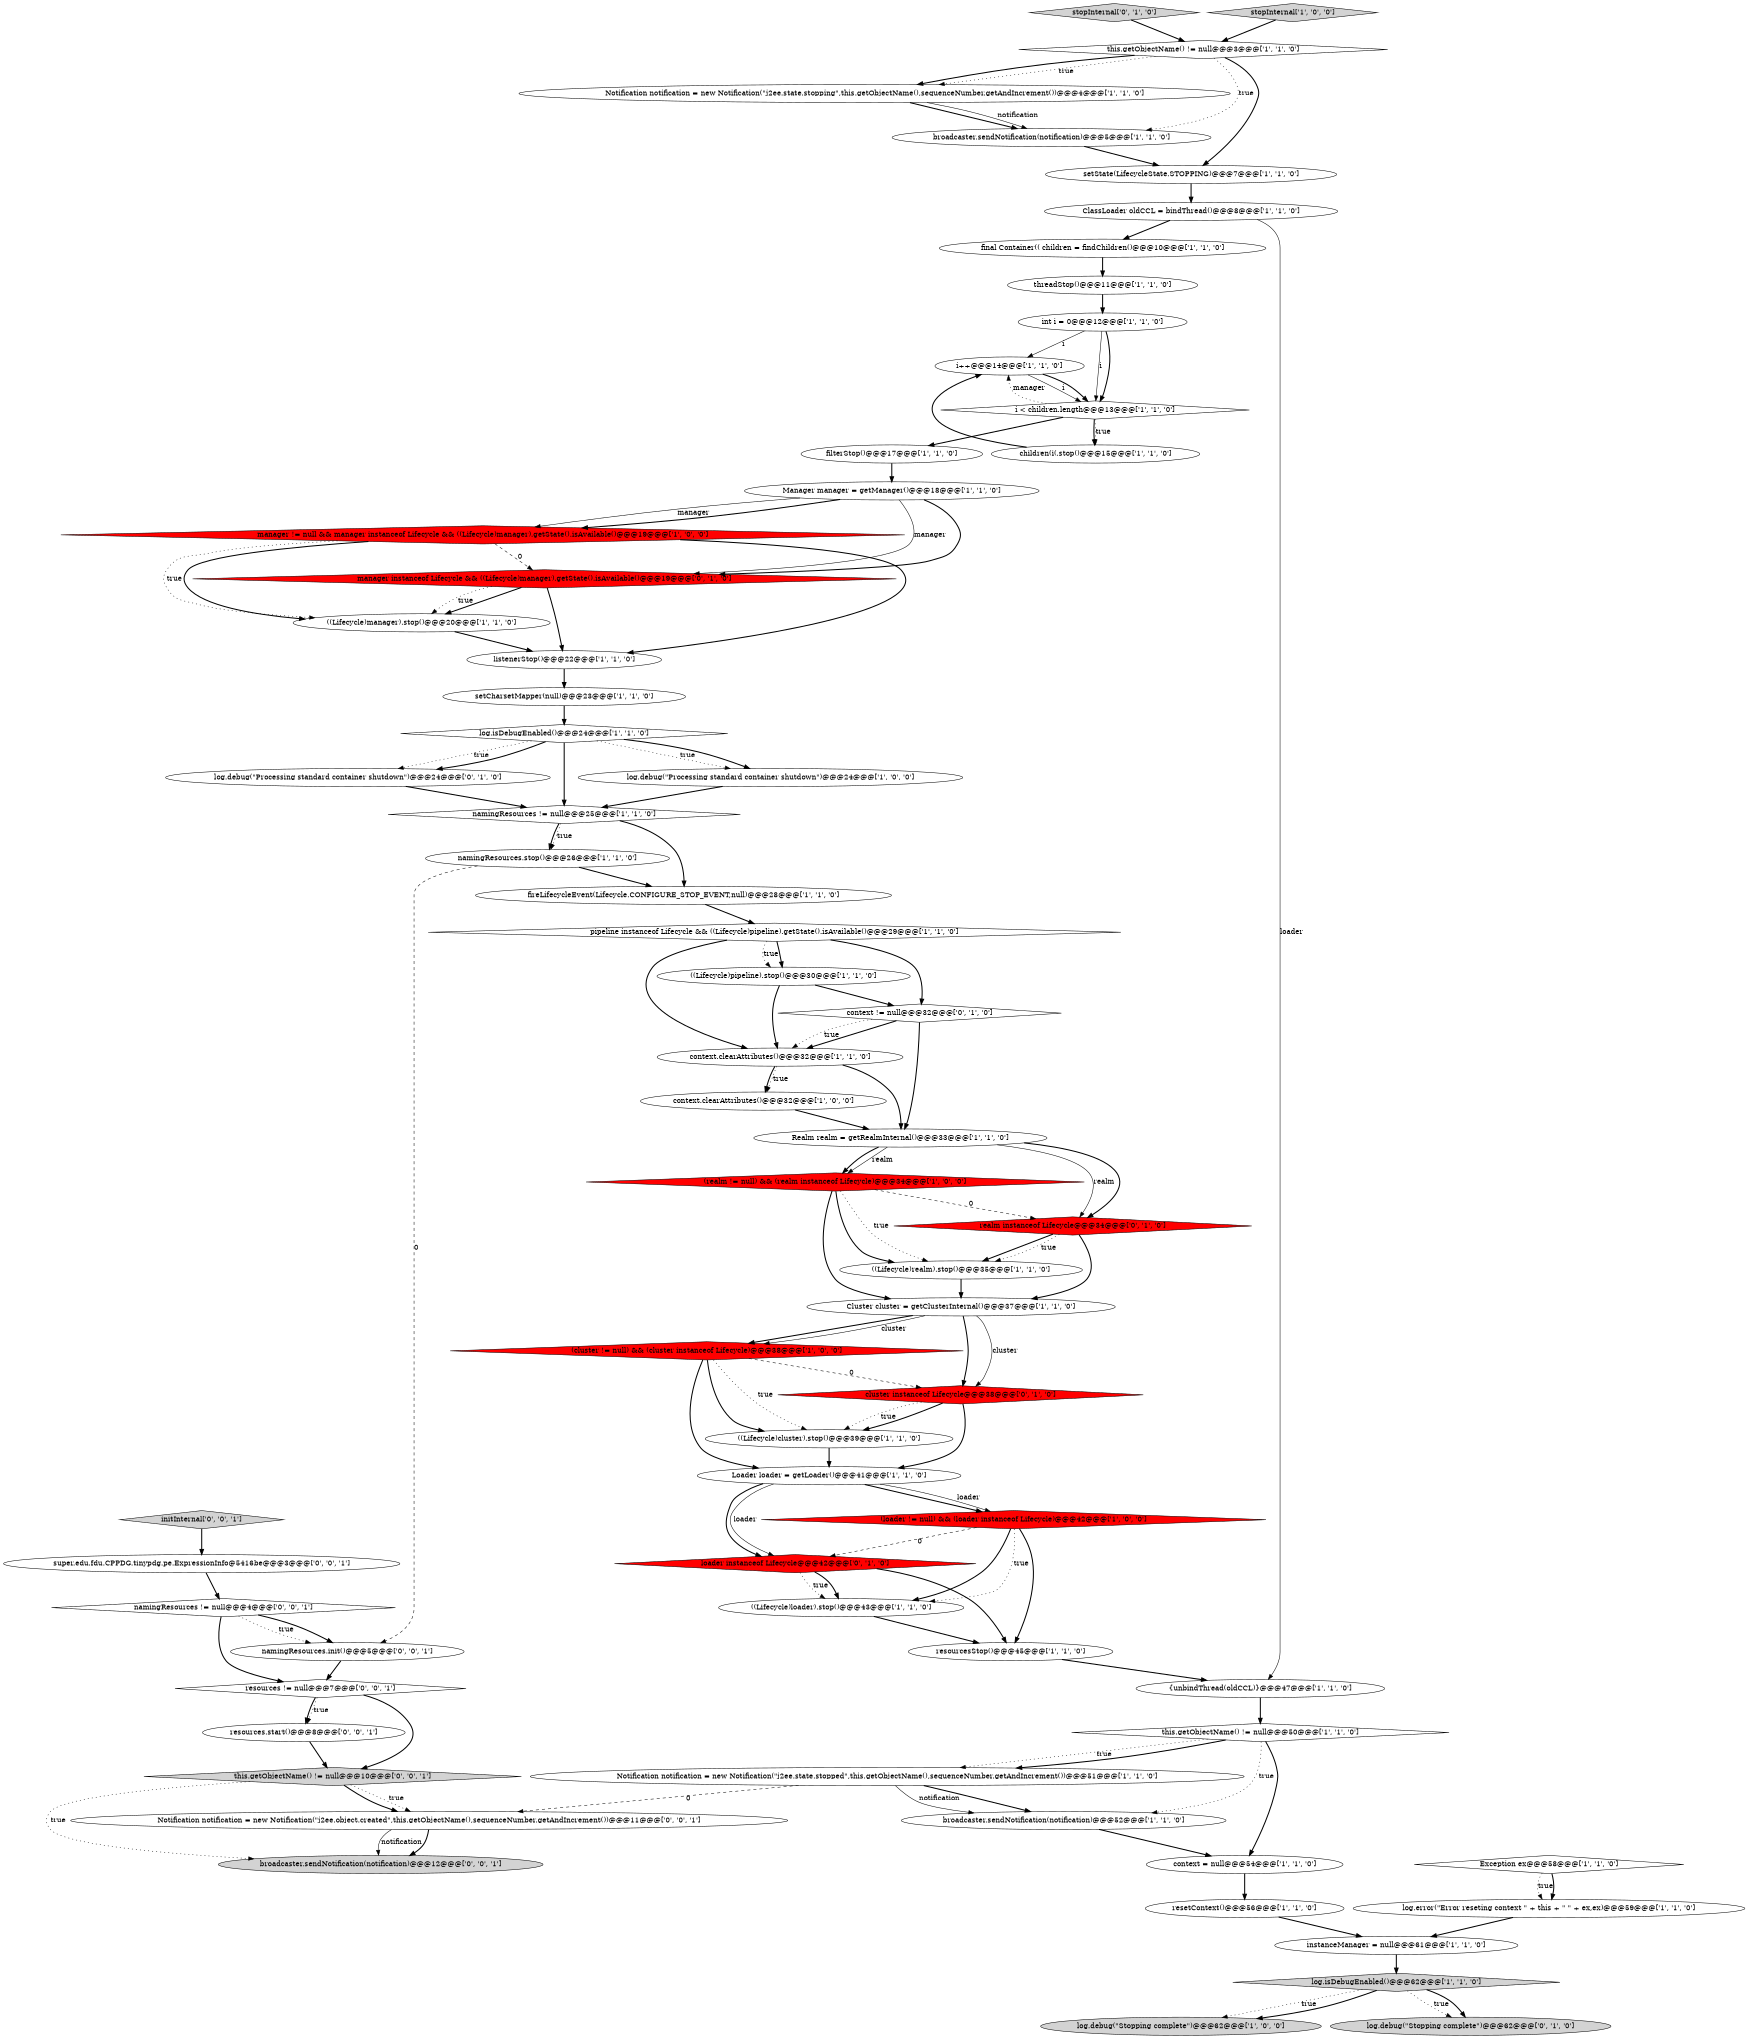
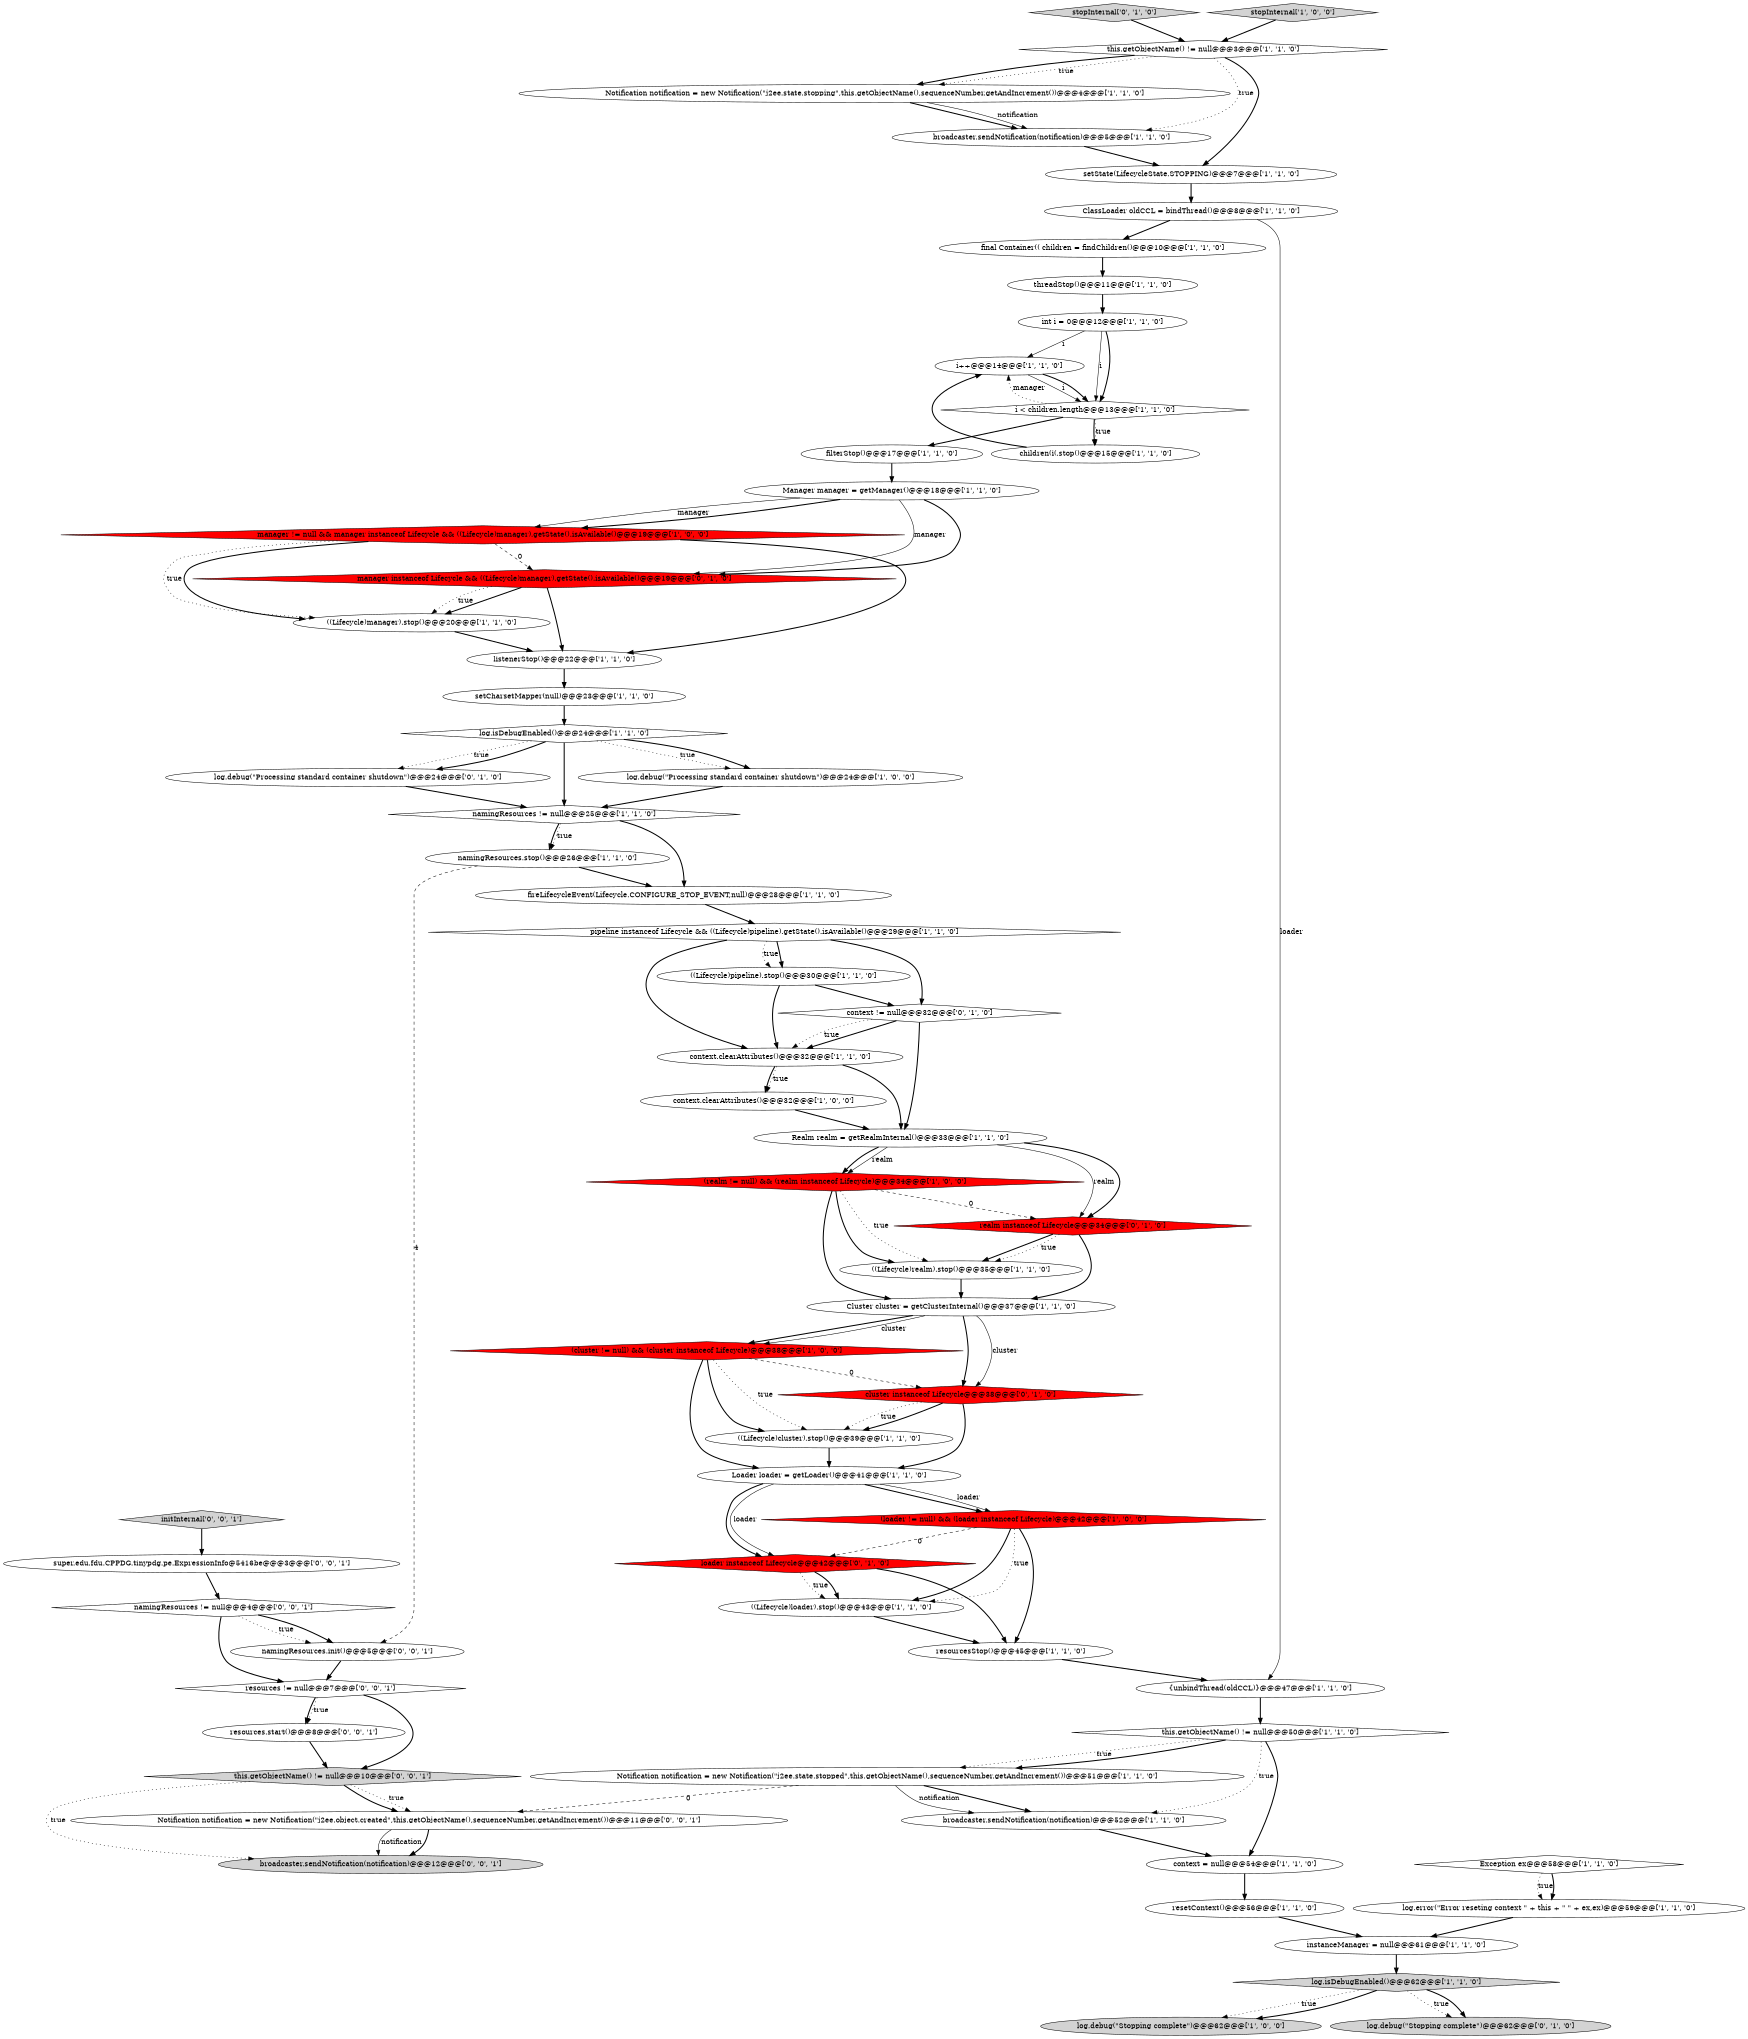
edge "namingResources.stop()@@@26@@@['1', '1', '0']" -> "namingResources.init()@@@5@@@['0', '0', '1']": label "0" -> "4"
